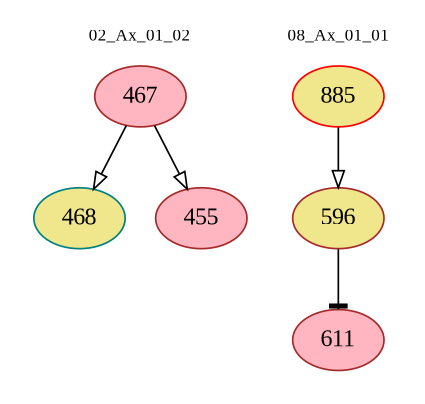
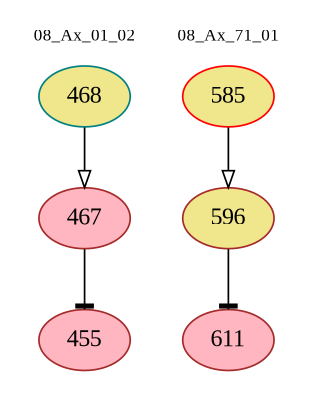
cluster "02_Ax_01_02": label "02_Ax_01_02" -> "08_Ax_01_02"
cluster "08_Ax_01_01": label "08_Ax_01_01" -> "08_Ax_71_01"
node "885": label "885" -> "585"
edge "467" -> "468": reversed
edge "467" -> "455": arrowhead onormal -> tee
